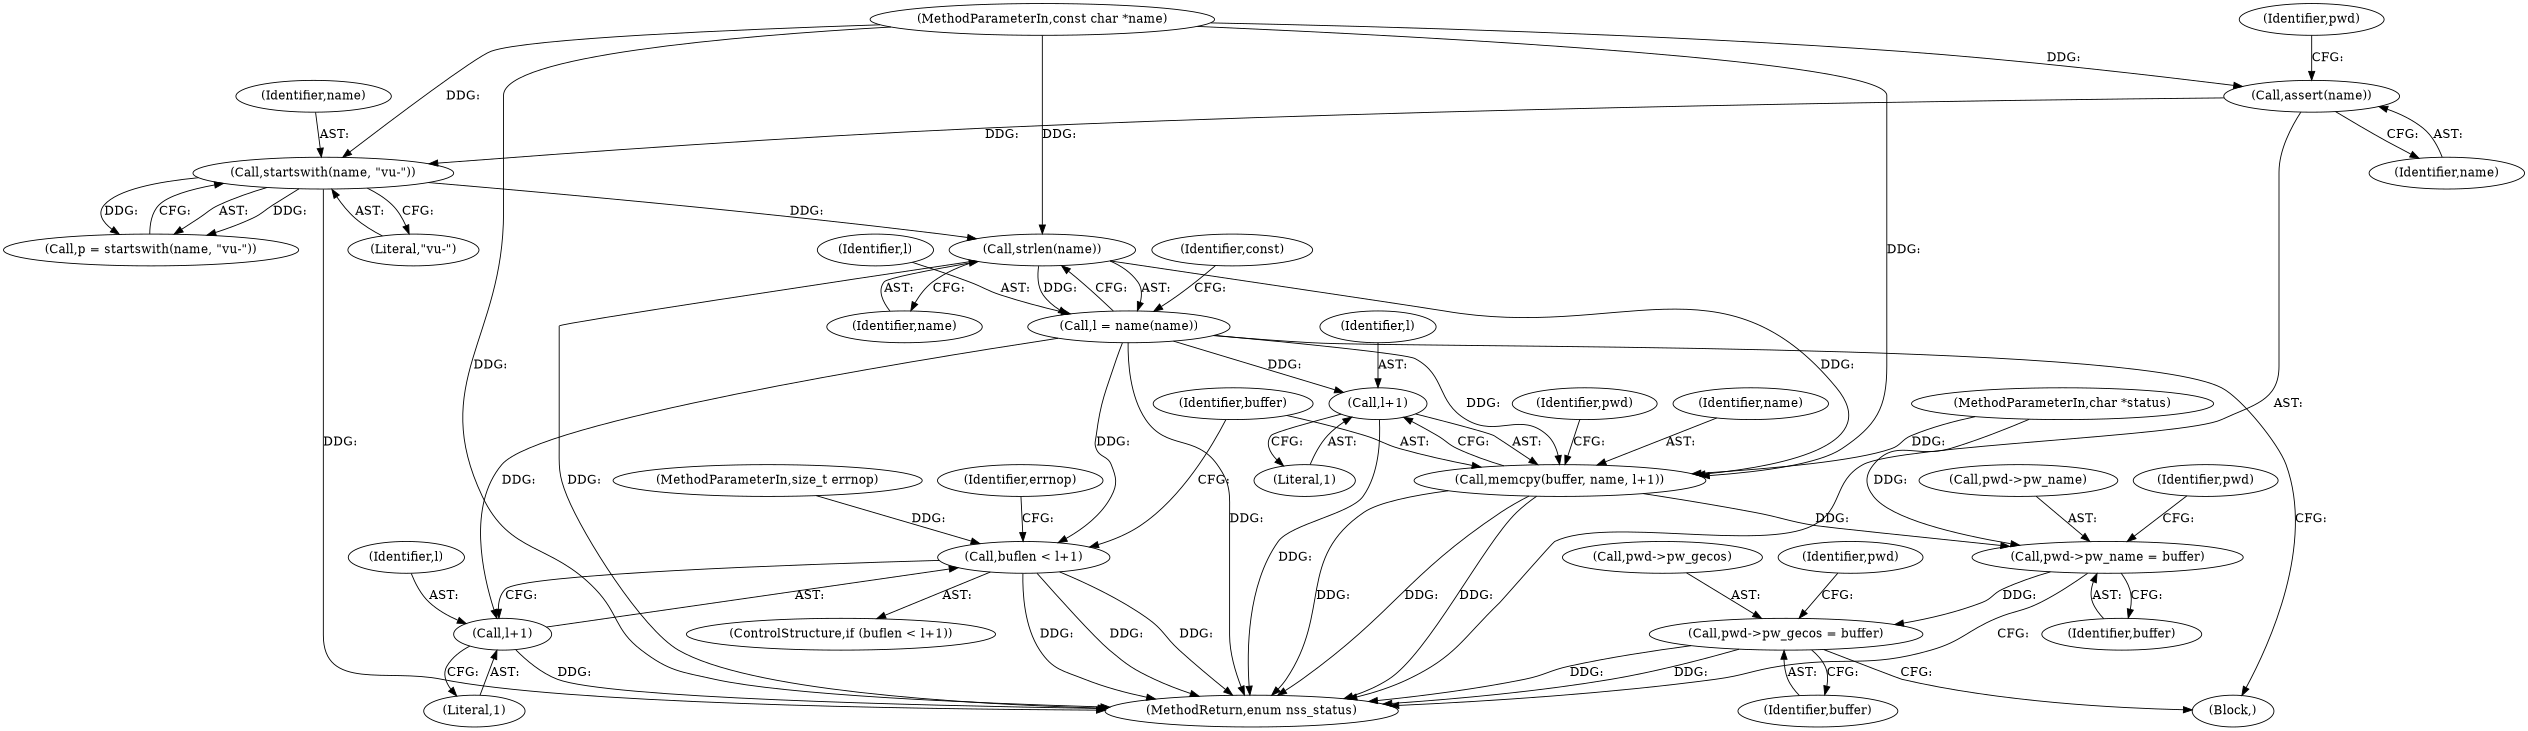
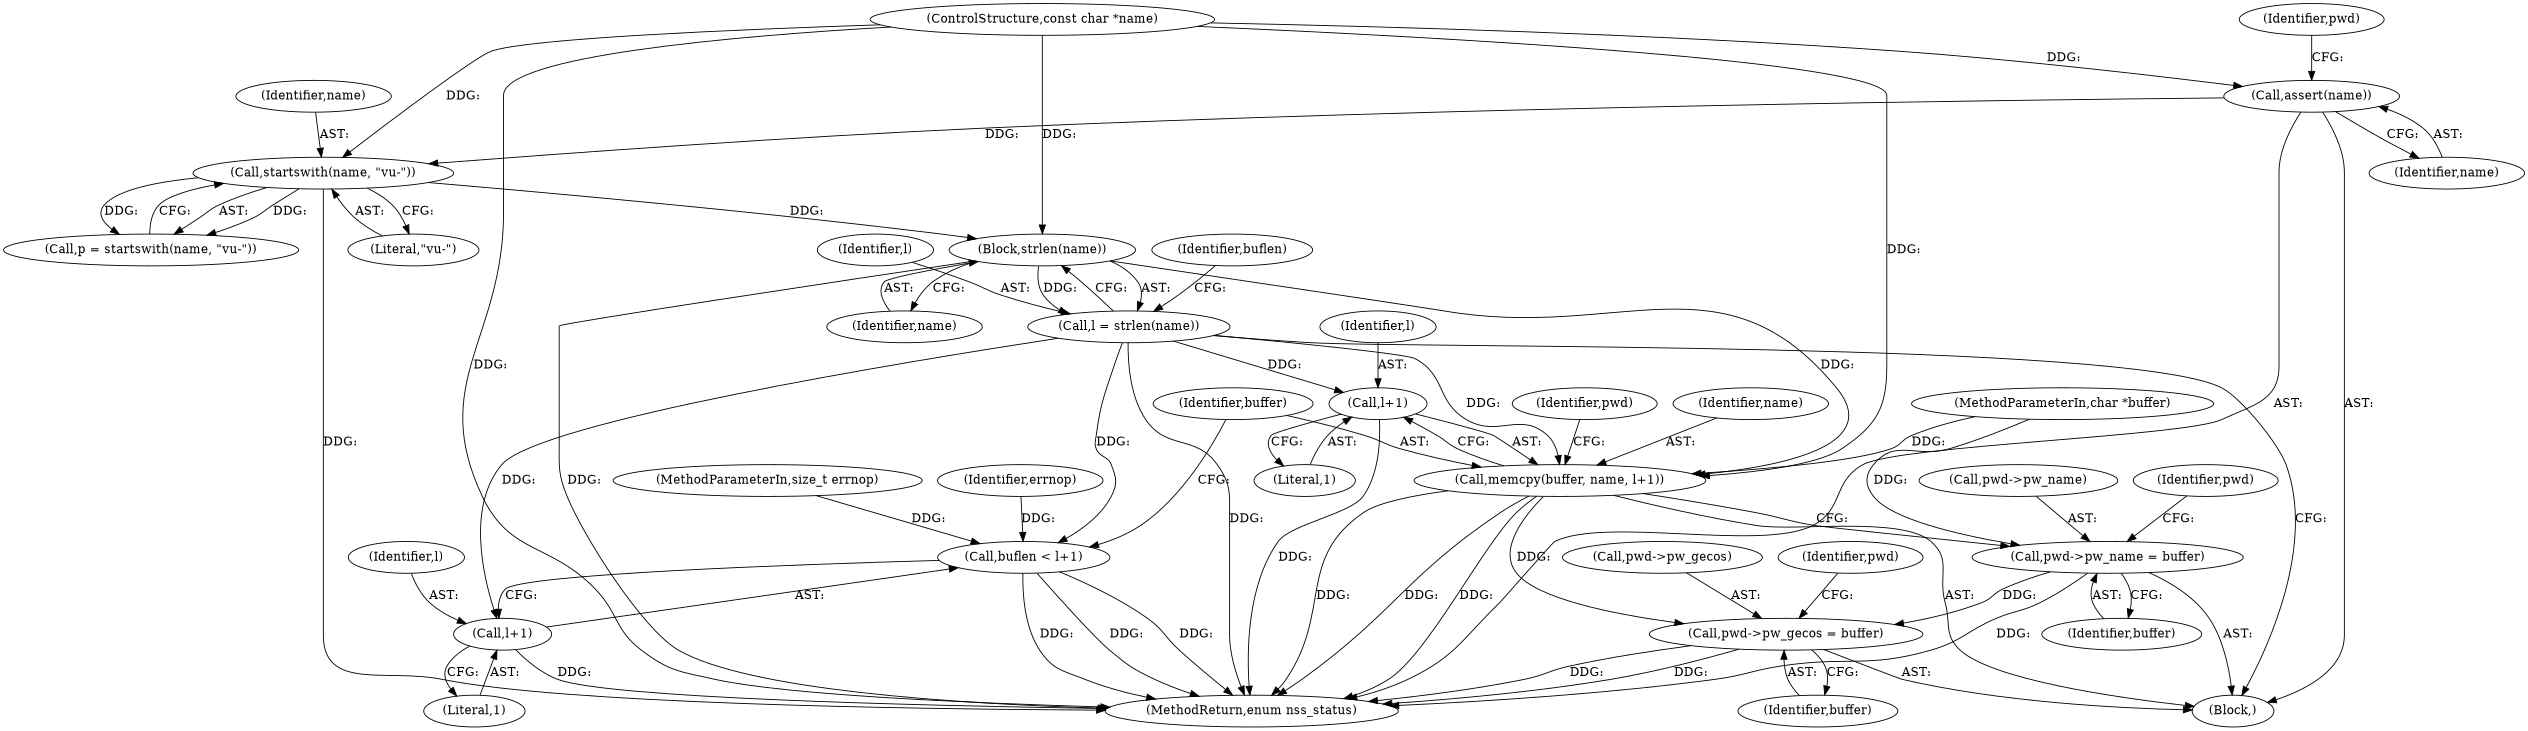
node "(MethodParameterIn,const char *name)": label "(MethodParameterIn,const char *name)" -> "(ControlStructure,const char *name)"
node "(Call,strlen(name))": label "(Call,strlen(name))" -> "(Block,strlen(name))"
node "(Identifier,const)": label "(Identifier,const)" -> "(Identifier,buflen)"
node "(Call,l = name(name))": label "(Call,l = name(name))" -> "(Call,l = strlen(name))"
node "(MethodParameterIn,char *status)": label "(MethodParameterIn,char *status)" -> "(MethodParameterIn,char *buffer)"
edge "(Call,assert(name))" -> "(Block,)": added, label "AST:"
edge "(Identifier,errnop)" -> "(Call,buflen < l+1)": label "CFG: " -> "DDG: "
edge "(Call,memcpy(buffer, name, l+1))" -> "(Call,pwd->pw_name = buffer)": label "DDG: " -> "CFG: "
edge "(Call,memcpy(buffer, name, l+1))" -> "(Block,)": added, label "AST:"
edge "(Call,memcpy(buffer, name, l+1))" -> "(Call,pwd->pw_gecos = buffer)": added, label "DDG:"
edge "(Call,pwd->pw_name = buffer)" -> "(Block,)": added, label "AST:"
node "(ControlStructure,if (buflen < l+1))": removed
edge "(Call,pwd->pw_name = buffer)" -> "(MethodReturn,enum nss_status)": label "CFG: " -> "DDG: "
edge "(Call,pwd->pw_gecos = buffer)" -> "(Block,)": label "CFG: " -> "AST: "
